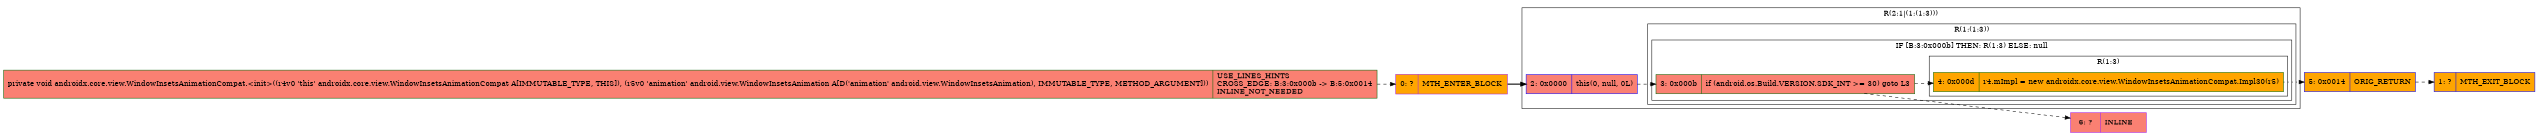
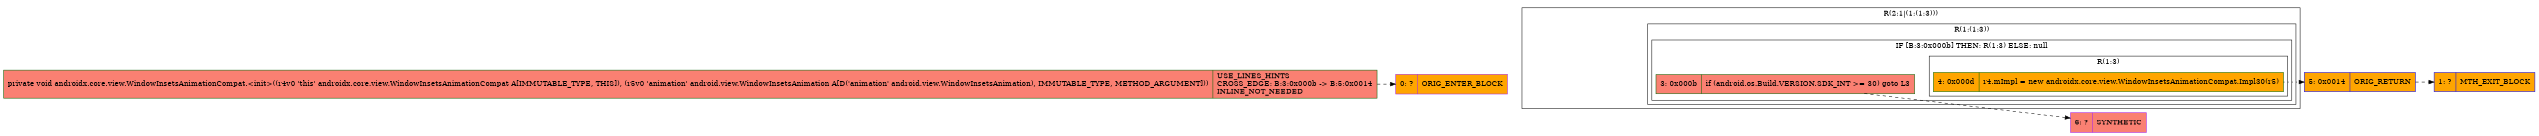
edge "3: 0x000b" -> "4: 0x000d": removed
node "0: ?": text "MTH_ENTER_BLOCK" -> "ORIG_ENTER_BLOCK"
node "2: 0x0000": removed
node "6: ?": text "INLINE" -> "SYNTHETIC"
